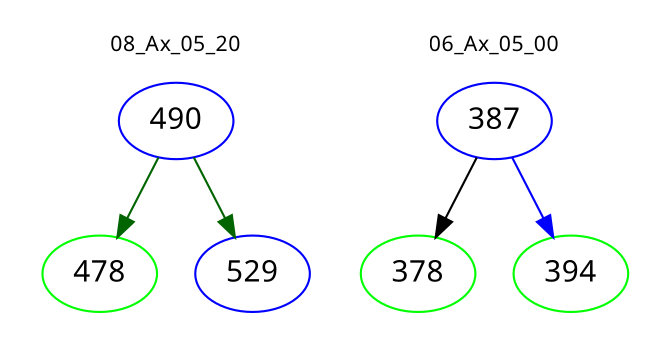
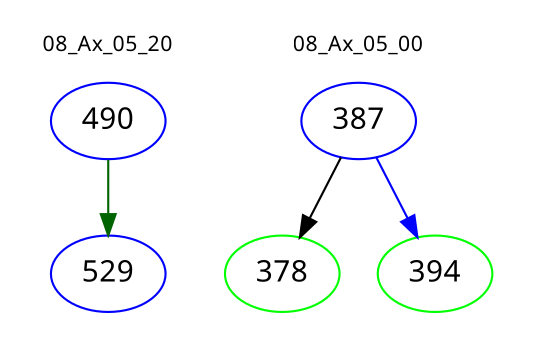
cluster "06_Ax_05_00": label "06_Ax_05_00" -> "08_Ax_05_00"
node "478": removed
